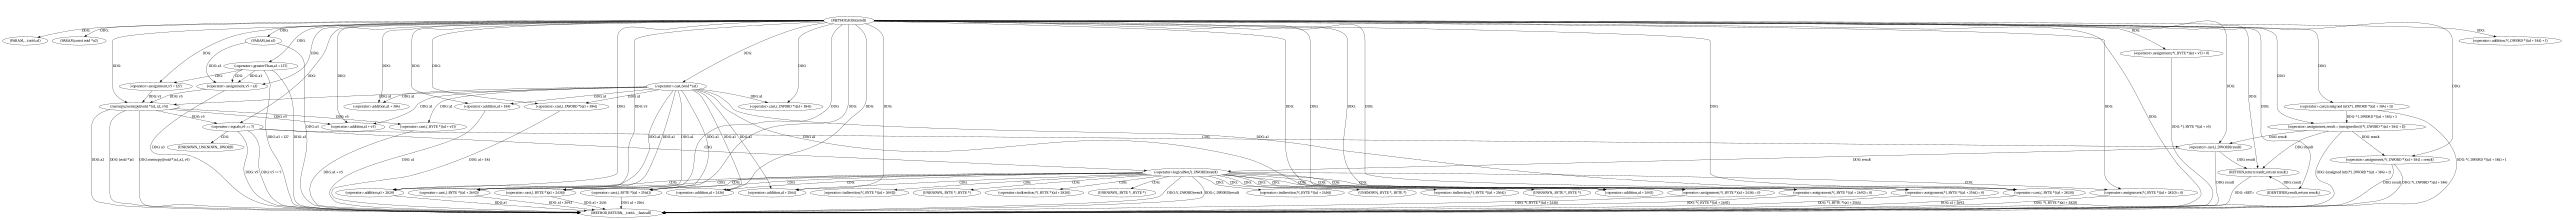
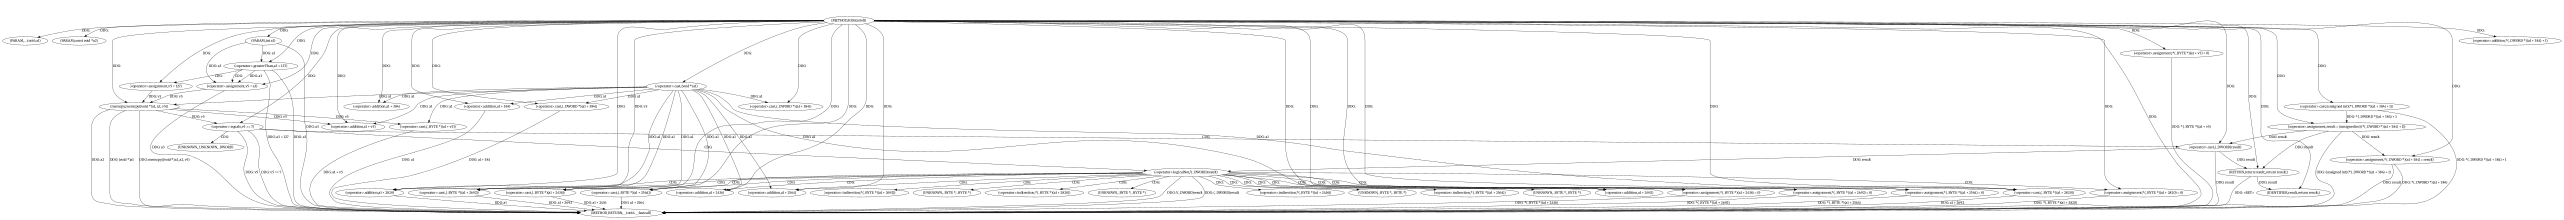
edge "(PARAM,int a3)" -> "(<operator>.greaterThan,a3 > 127)": added, label "DDG: a3"
edge "(IDENTIFIER,result,return result;)" -> "(RETURN,return result;,return result;)": reversed
